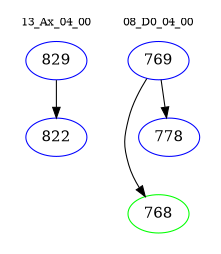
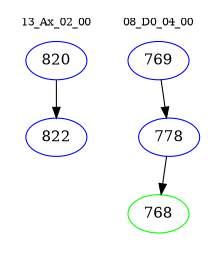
cluster "13_Ax_04_00": label "13_Ax_04_00" -> "13_Ax_02_00"
node "829": label "829" -> "820"
edge "769" -> "768": now "778" -> "768"
